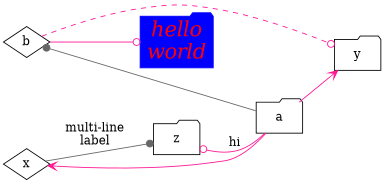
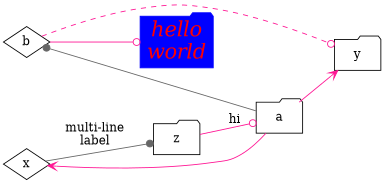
edge "a" -> "z": reversed
